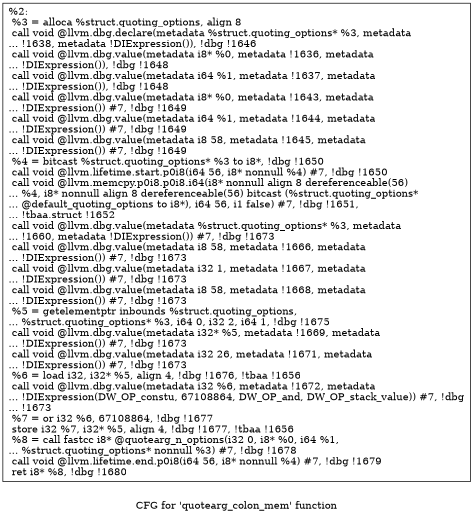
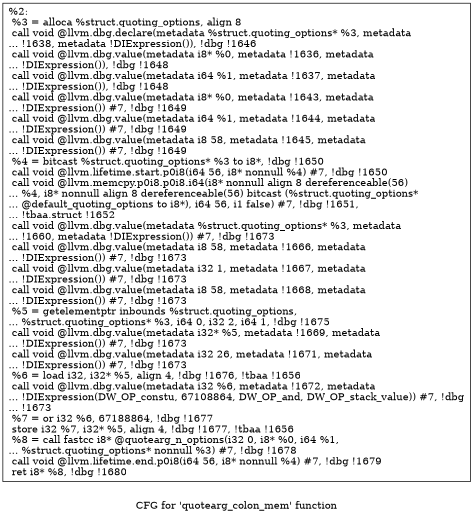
node "%2:": text "%7 = or i32 %6, 67108864, !dbg !1677" -> "%7 = or i32 %6, 67188864, !dbg !1677"
